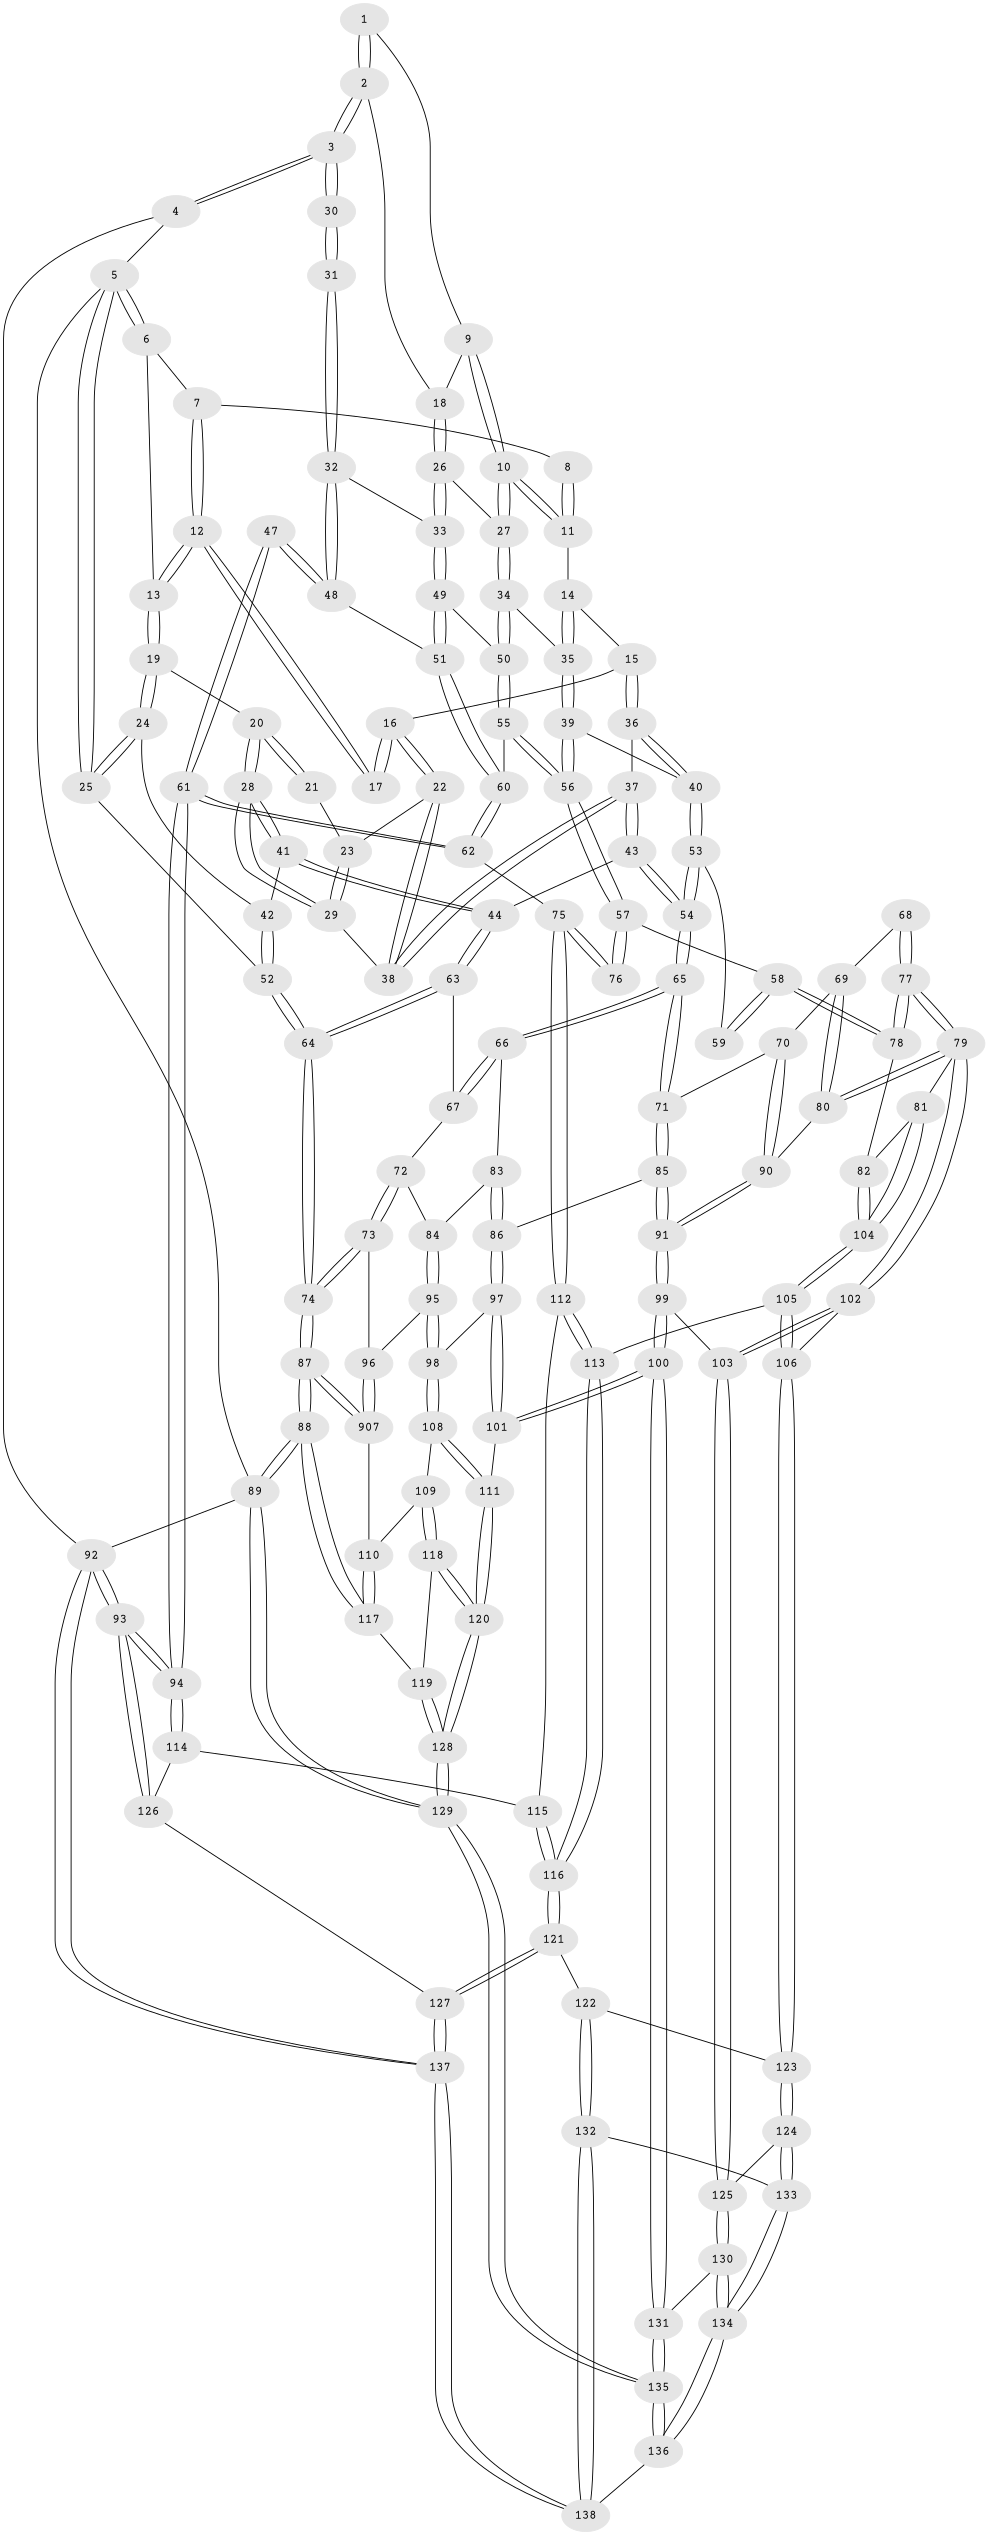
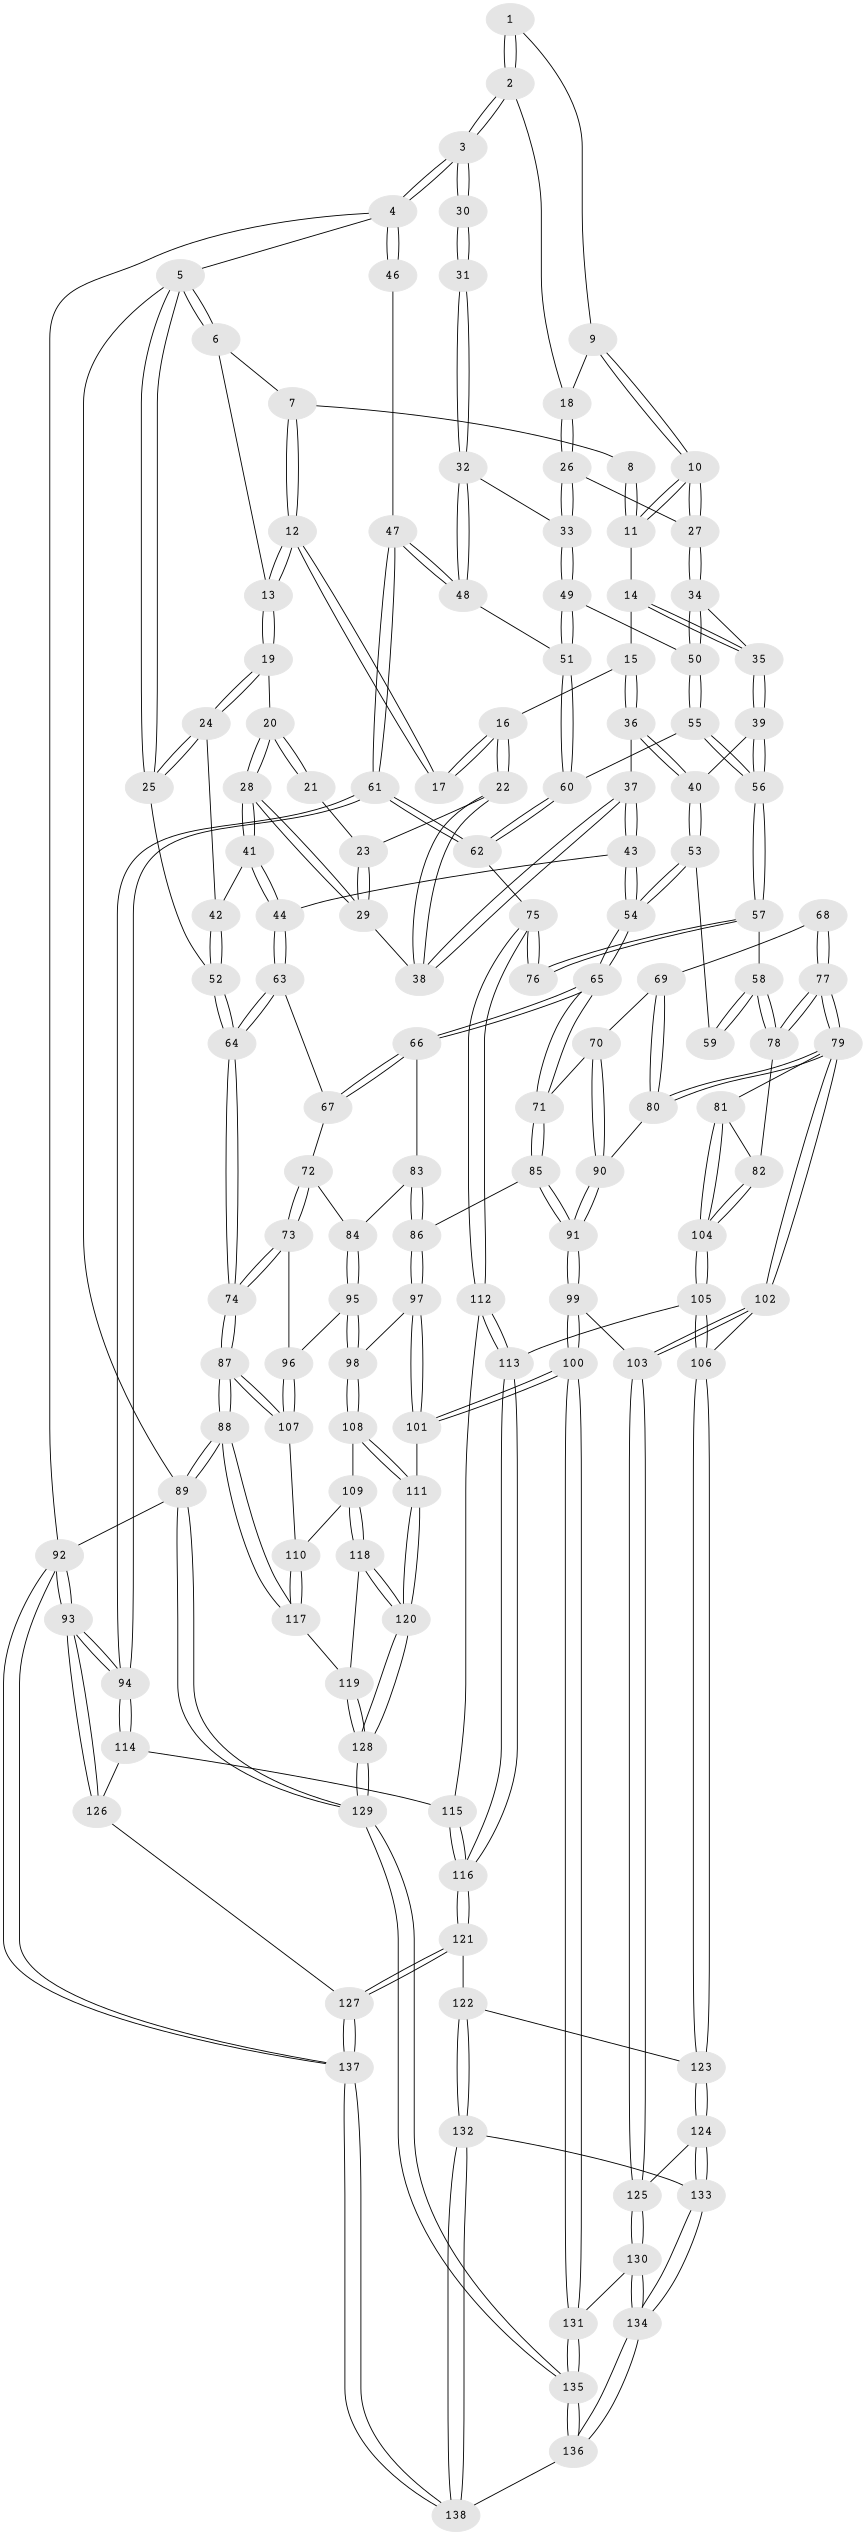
node "46": added
node "907": label "907" -> "107"
